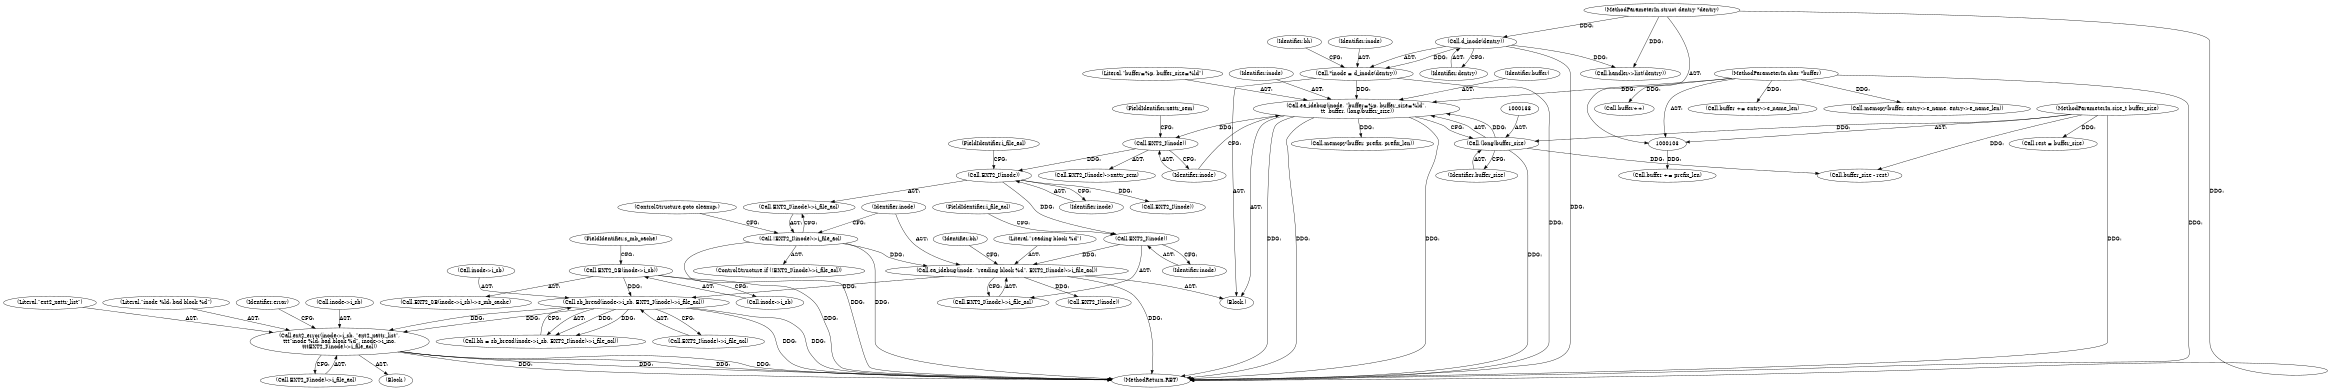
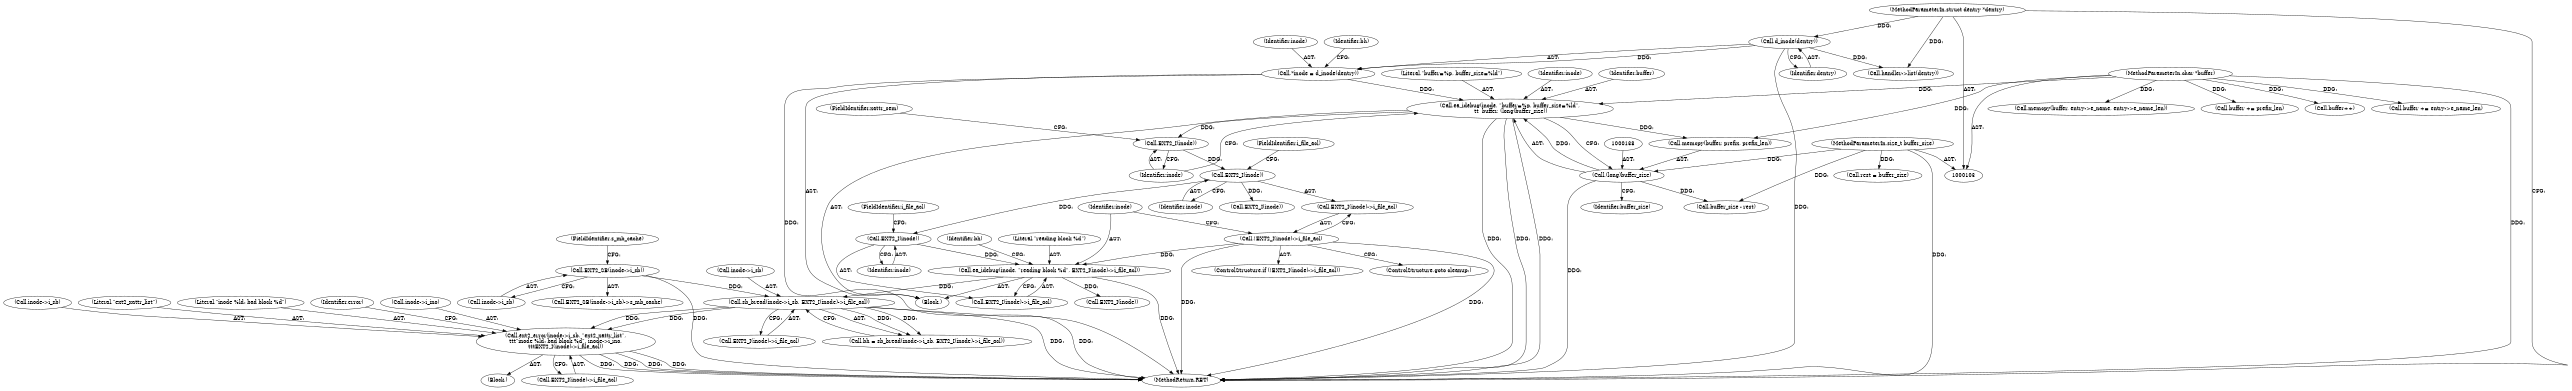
edge "(MethodParameterIn,char *buffer)" -> "(Call,memcpy(buffer, prefix, prefix_len))": added, label "DDG:"
edge "1000103" -> "(Call,buffer += prefix_len)": now "(MethodParameterIn,char *buffer)" -> "(Call,buffer += prefix_len)"
edge "(Identifier,buffer_size)" -> "(Call,(long)buffer_size)": now "(Call,memcpy(buffer, prefix, prefix_len))" -> "(Call,(long)buffer_size)"
node "(Call,EXT2_I(inode)->xattr_sem)": removed
edge "(MethodParameterIn,struct dentry *dentry)" -> "(MethodReturn,RET)": label "DDG: " -> "CFG: "
edge "(ControlStructure,goto cleanup;)" -> "(Call,!EXT2_I(inode)->i_file_acl)": reversed
node "(Call,inode->i_ino)": added
